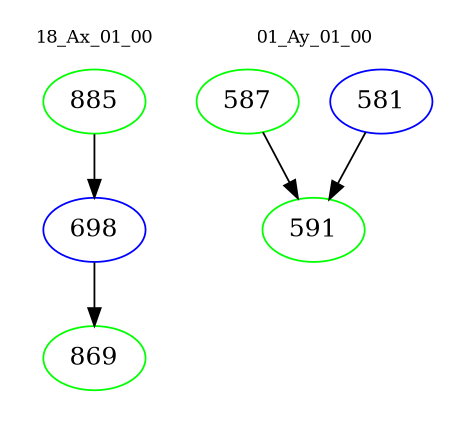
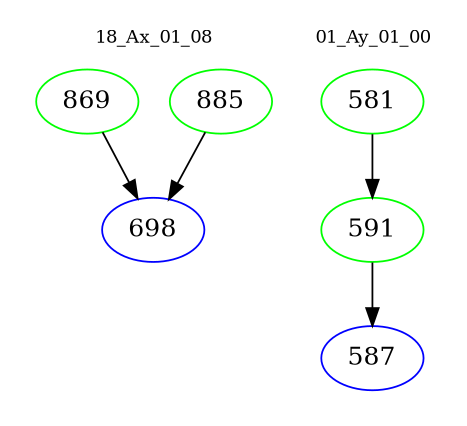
cluster "18_Ax_01_00": label "18_Ax_01_00" -> "18_Ax_01_08"
node "587": color green -> blue
node "581": color blue -> green
edge "587" -> "591": reversed
edge "698" -> "869": reversed
